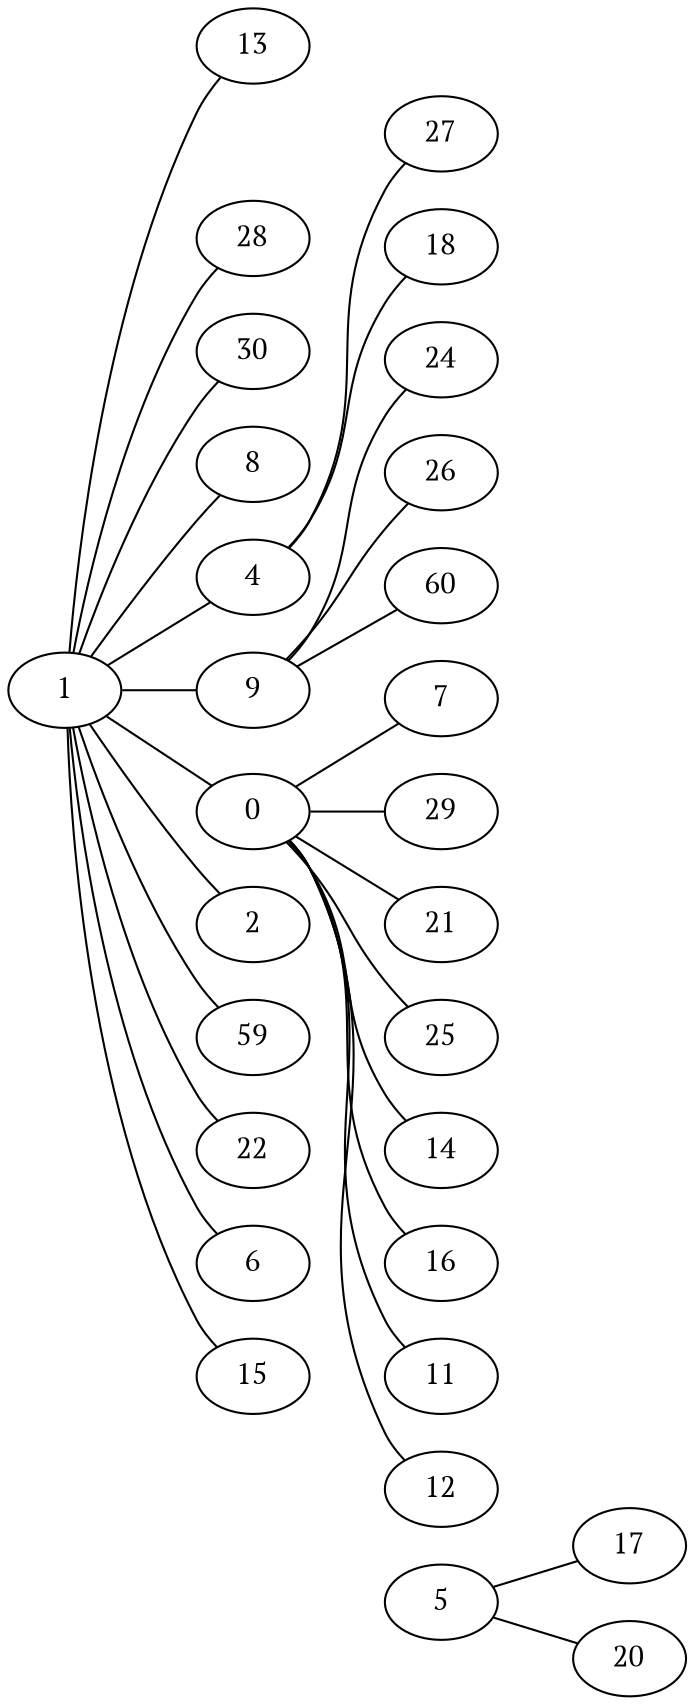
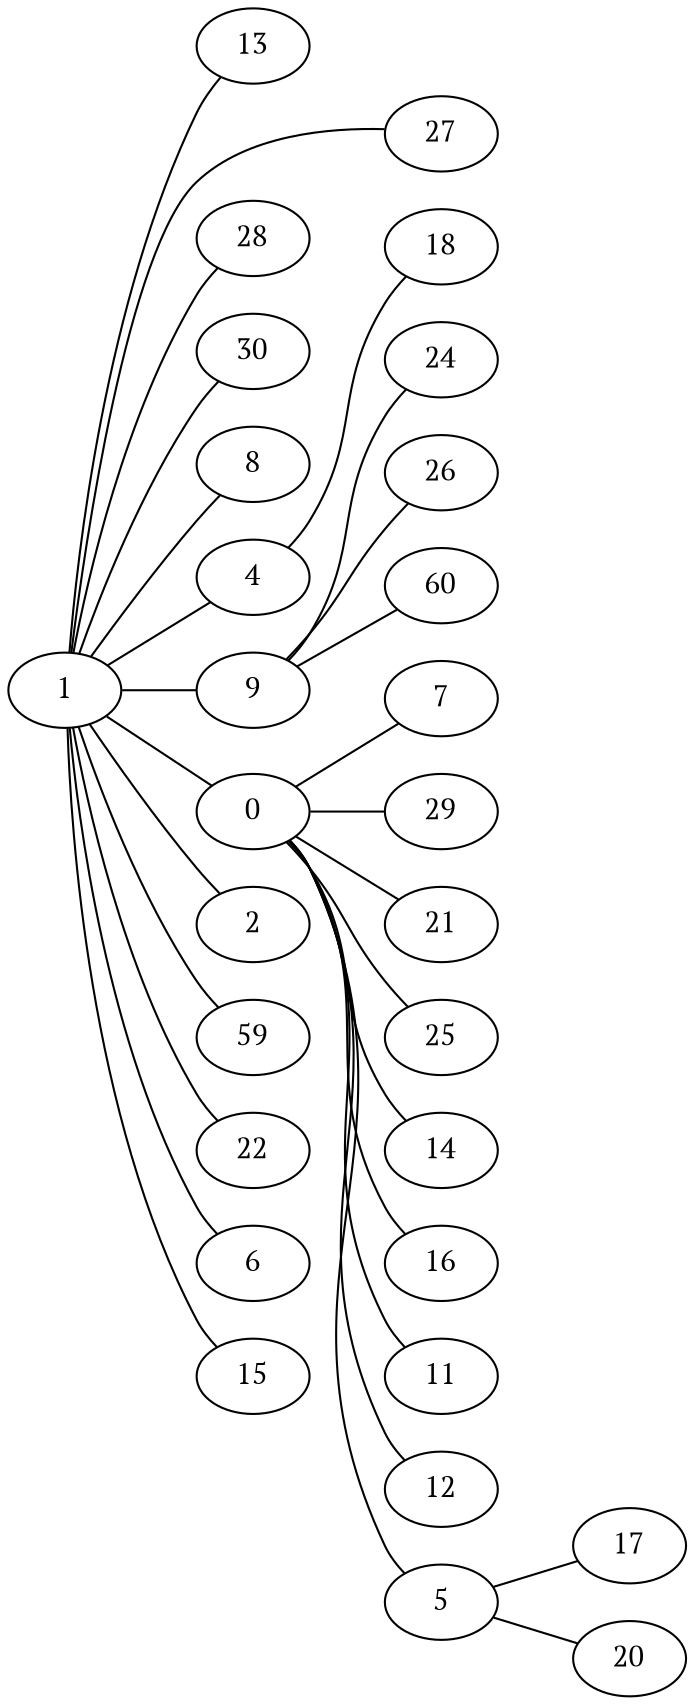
edge "27" -- "4": now "27" -- "1"
edge "0" -- "5": added
